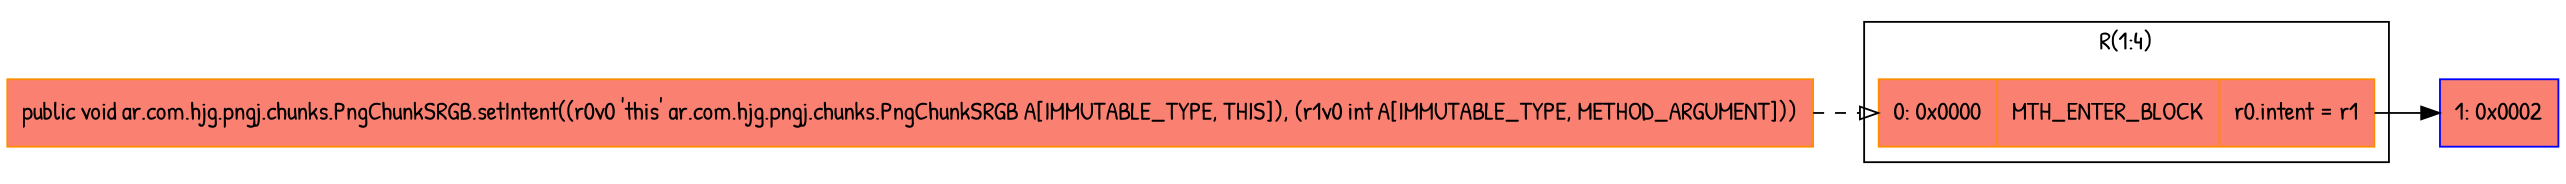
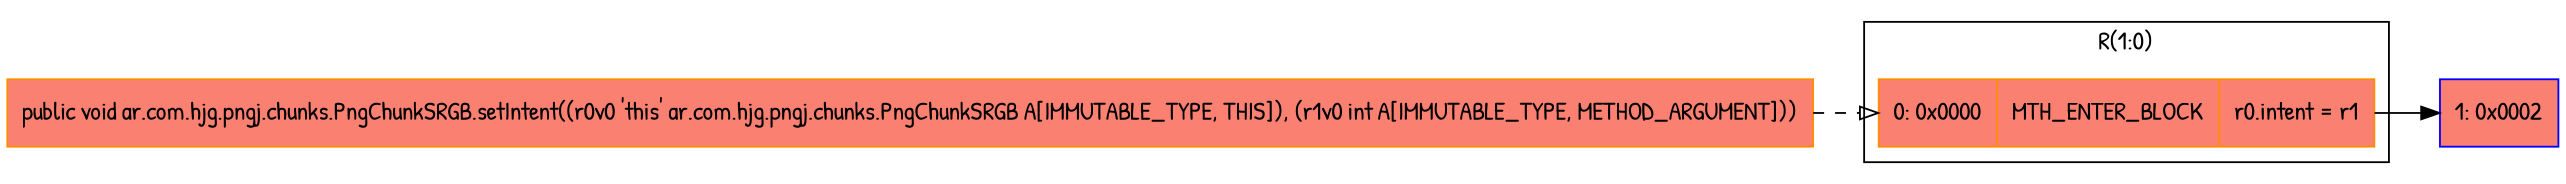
cluster "R(1:4)": label "R(1:4)" -> "R(1:0)"
